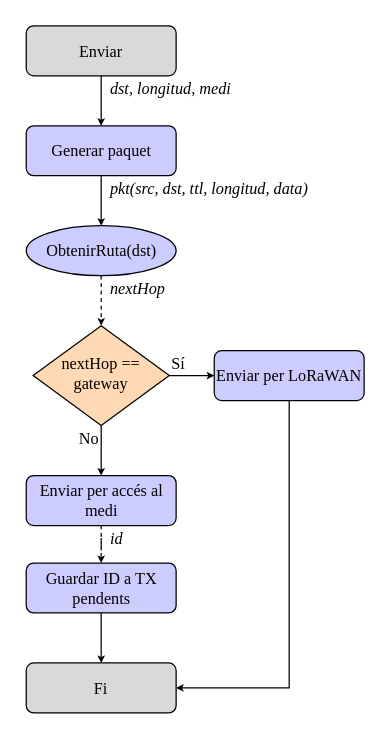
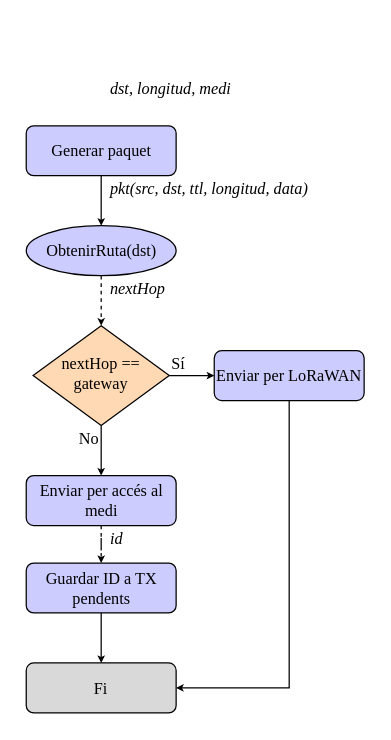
node "Enviar": removed
edge "Enviar" -> "Generar paquet": removed
